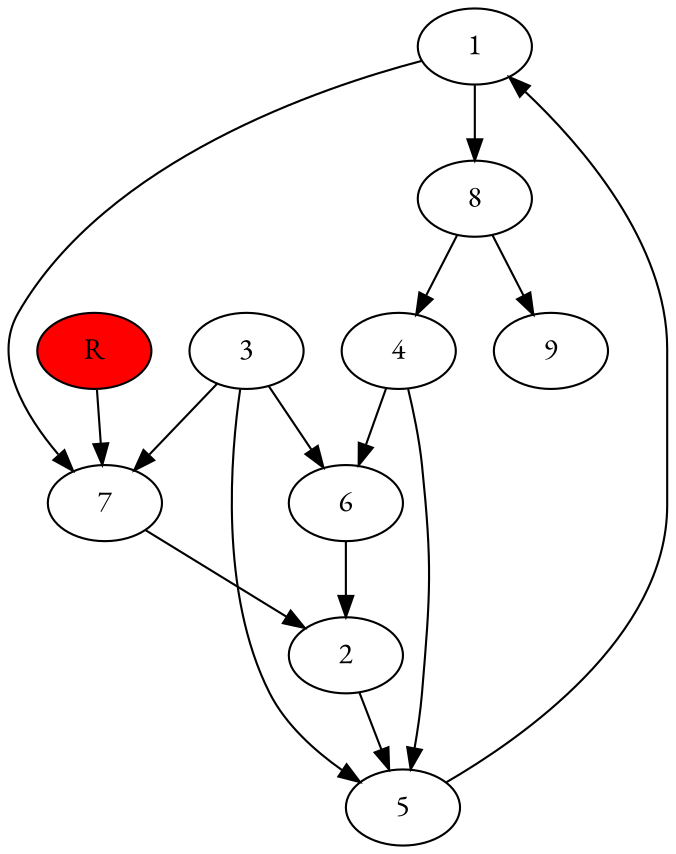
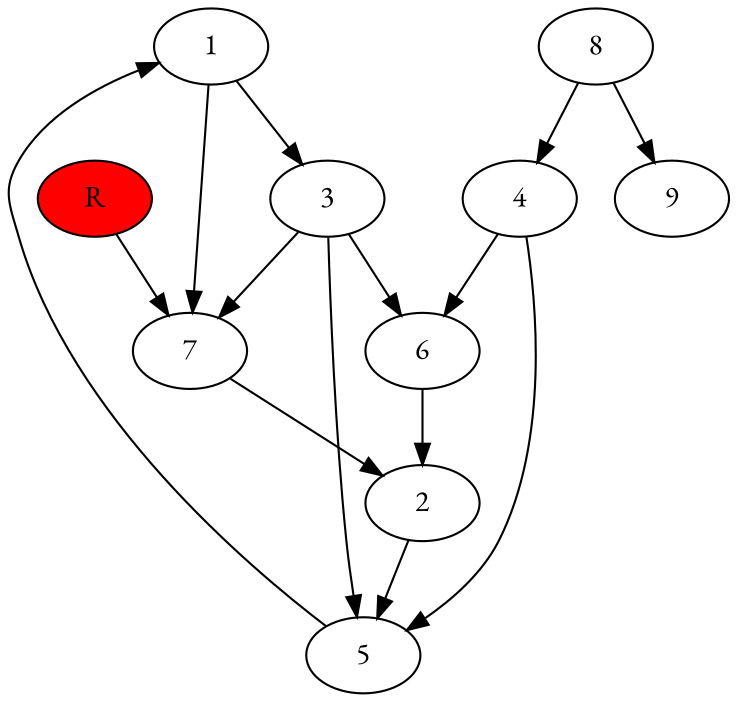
edge "1" -> "8": now "1" -> "3"
